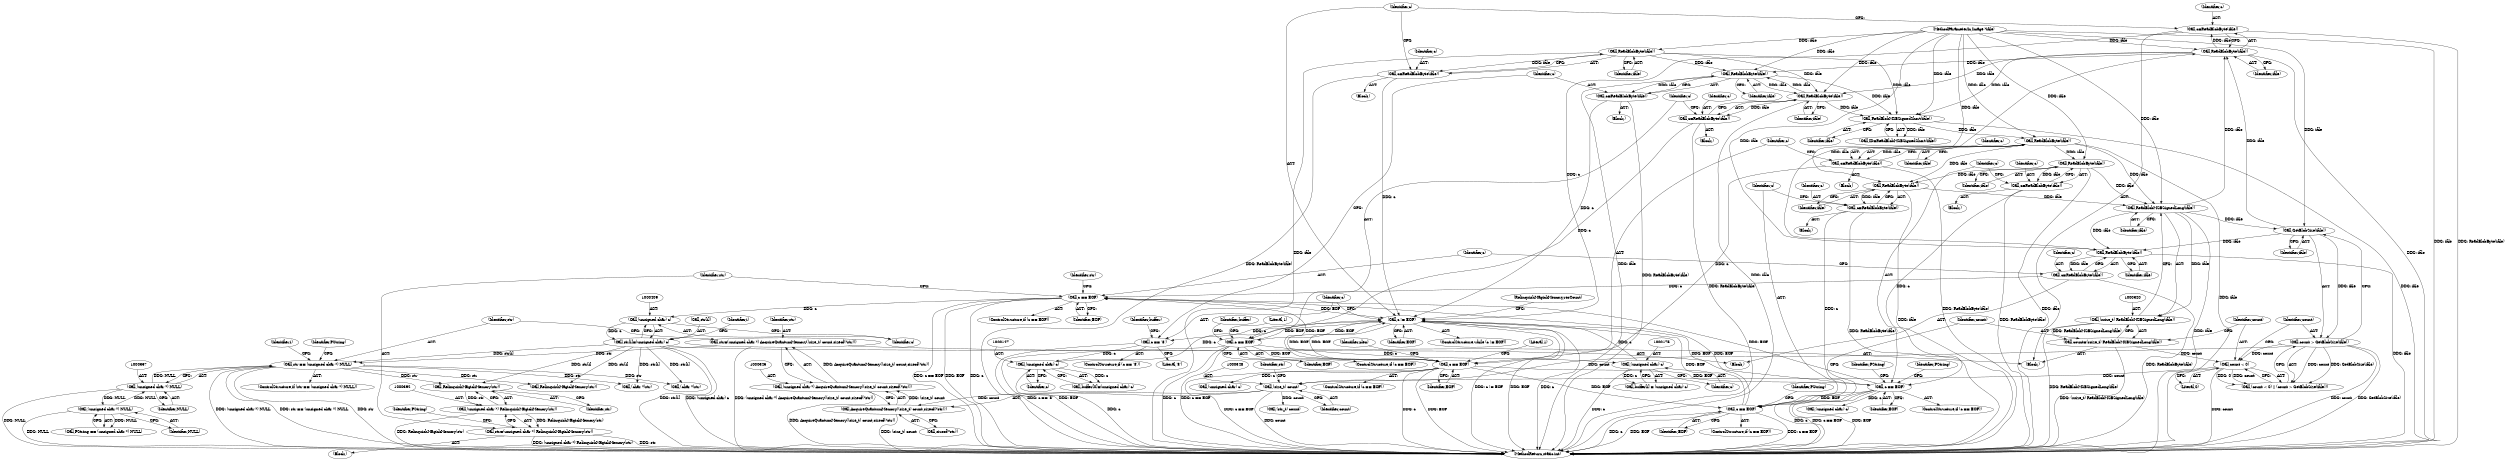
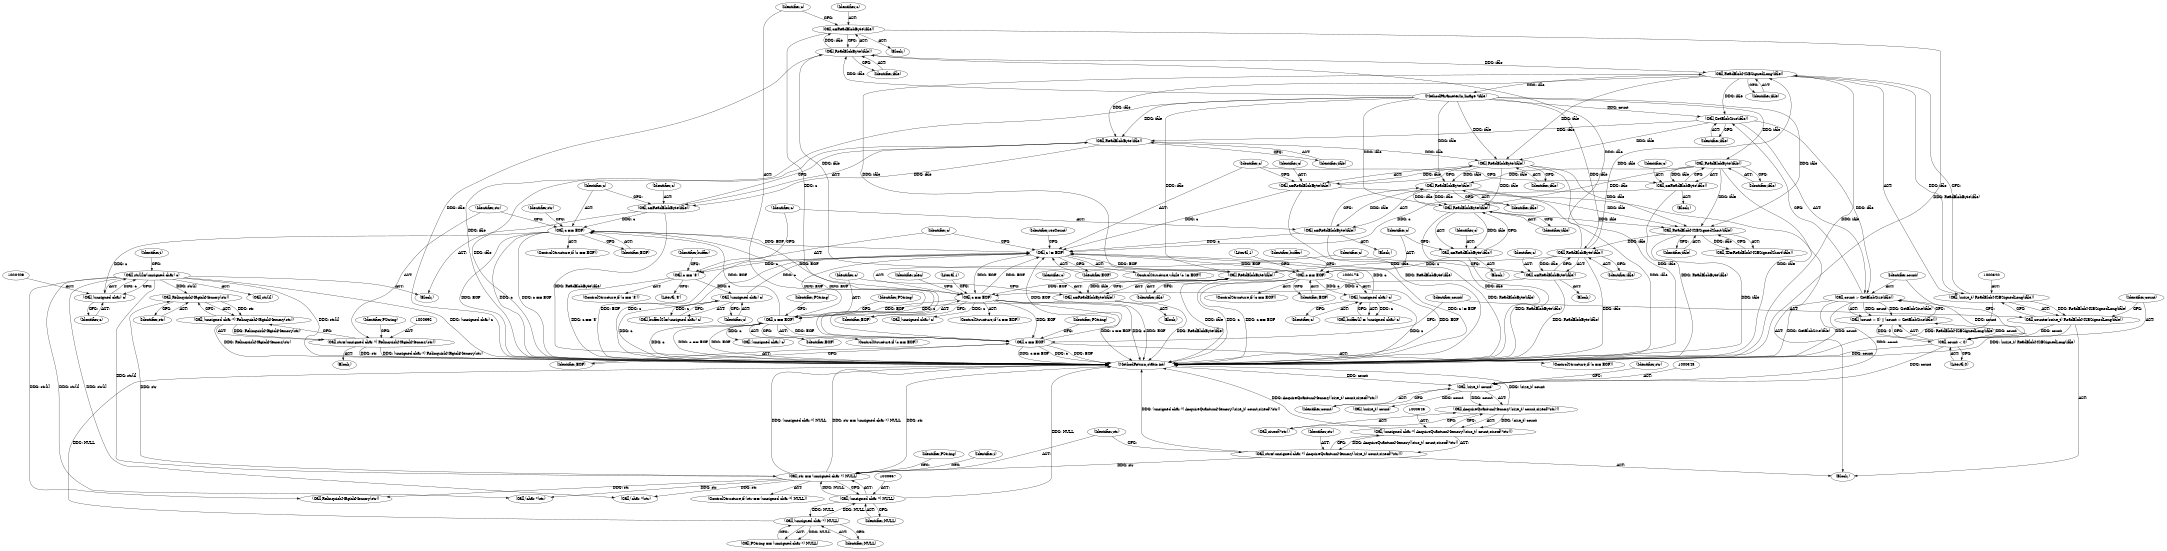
edge "(MethodParameterIn,Image *ifile)" -> "(Call,ReadBlobMSBSignedLong(ifile))": reversed
edge "(MethodParameterIn,Image *ifile)" -> "(Call,GetBlobSize(ifile))": label "DDG: ifile" -> "DDG: count"
node "(RelinquishMagickMemory,resCount)": label "(RelinquishMagickMemory,resCount)" -> "(Identifier,resCount)"
edge "(Call,str[i])" -> "(Call,str[i]=(unsigned char) c)": reversed
node "1000147": removed
edge "(Call,count > GetBlobSize(ifile))" -> "(Call,count < 0)": reversed
edge "1000392" -> "(Call,(unsigned char *) RelinquishMagickMemory(str))": now "1000392" -> "(Call,str=(unsigned char *) RelinquishMagickMemory(str))"
node "(Call,(str_t) count)": label "(Call,(str_t) count)" -> "(Call,(ssize_t) count)"
edge "(Call,(size_t) count)" -> "(MethodReturn,static int)": reversed
